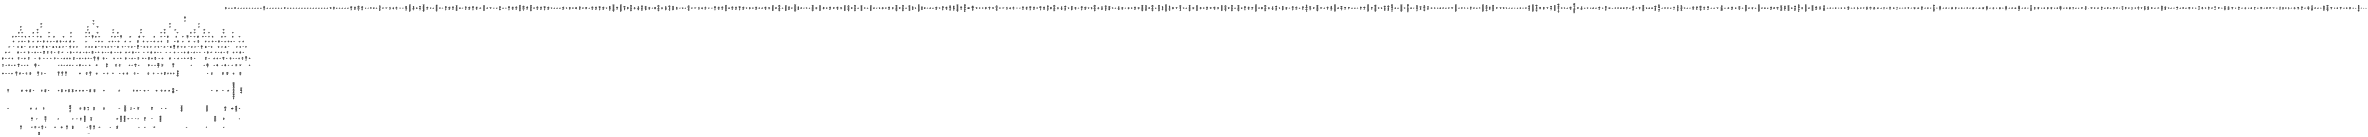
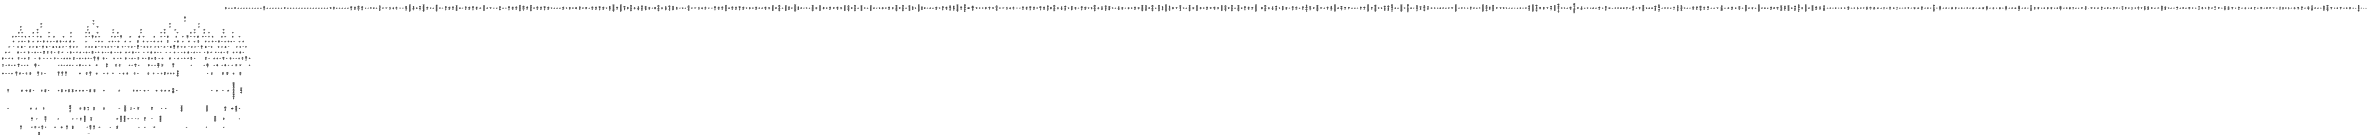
node "# 0x3262 JUMPDEST PUSHX Data PUSHX Data JUMP": removed
